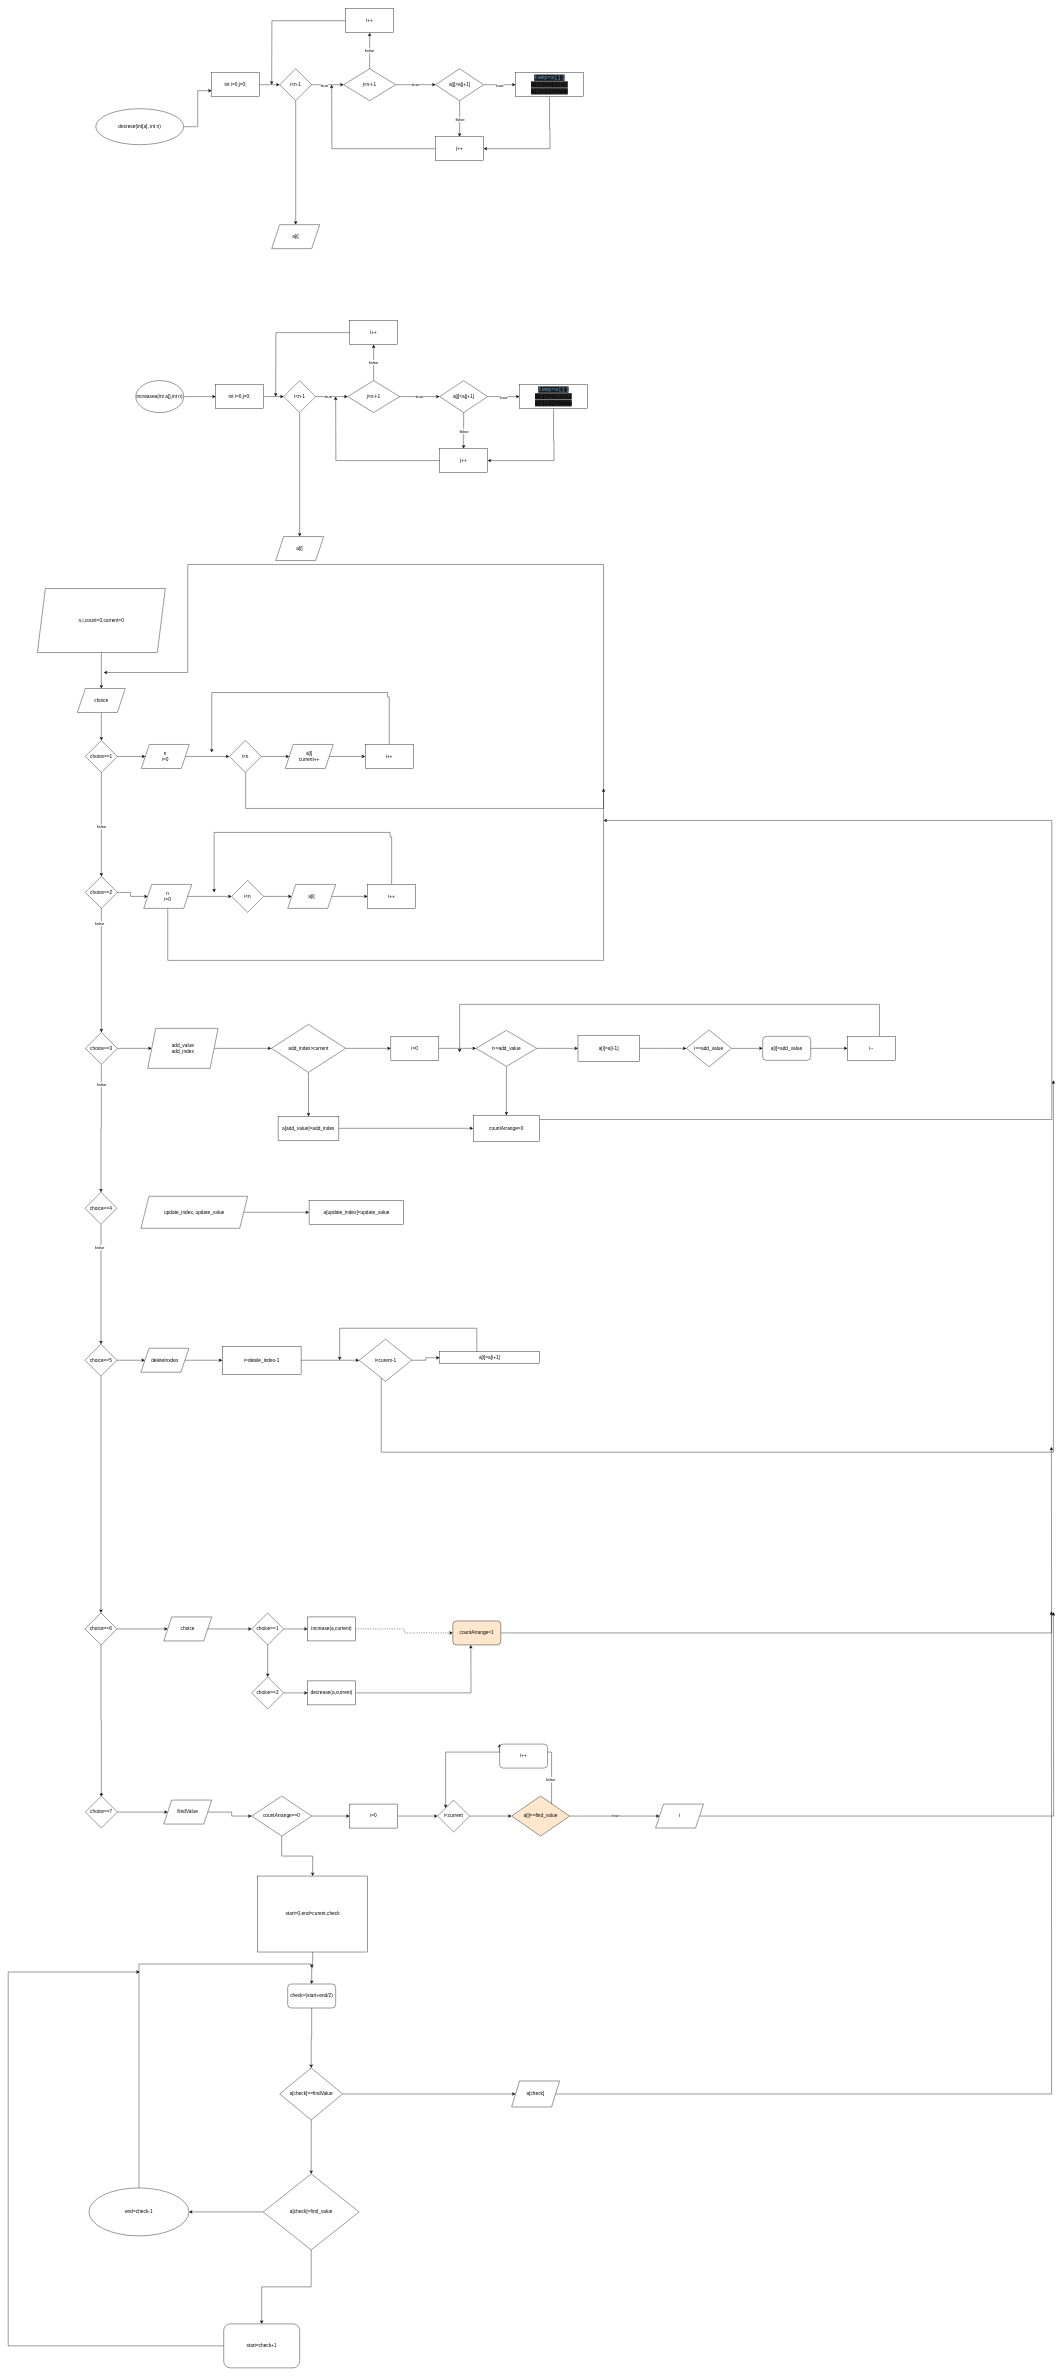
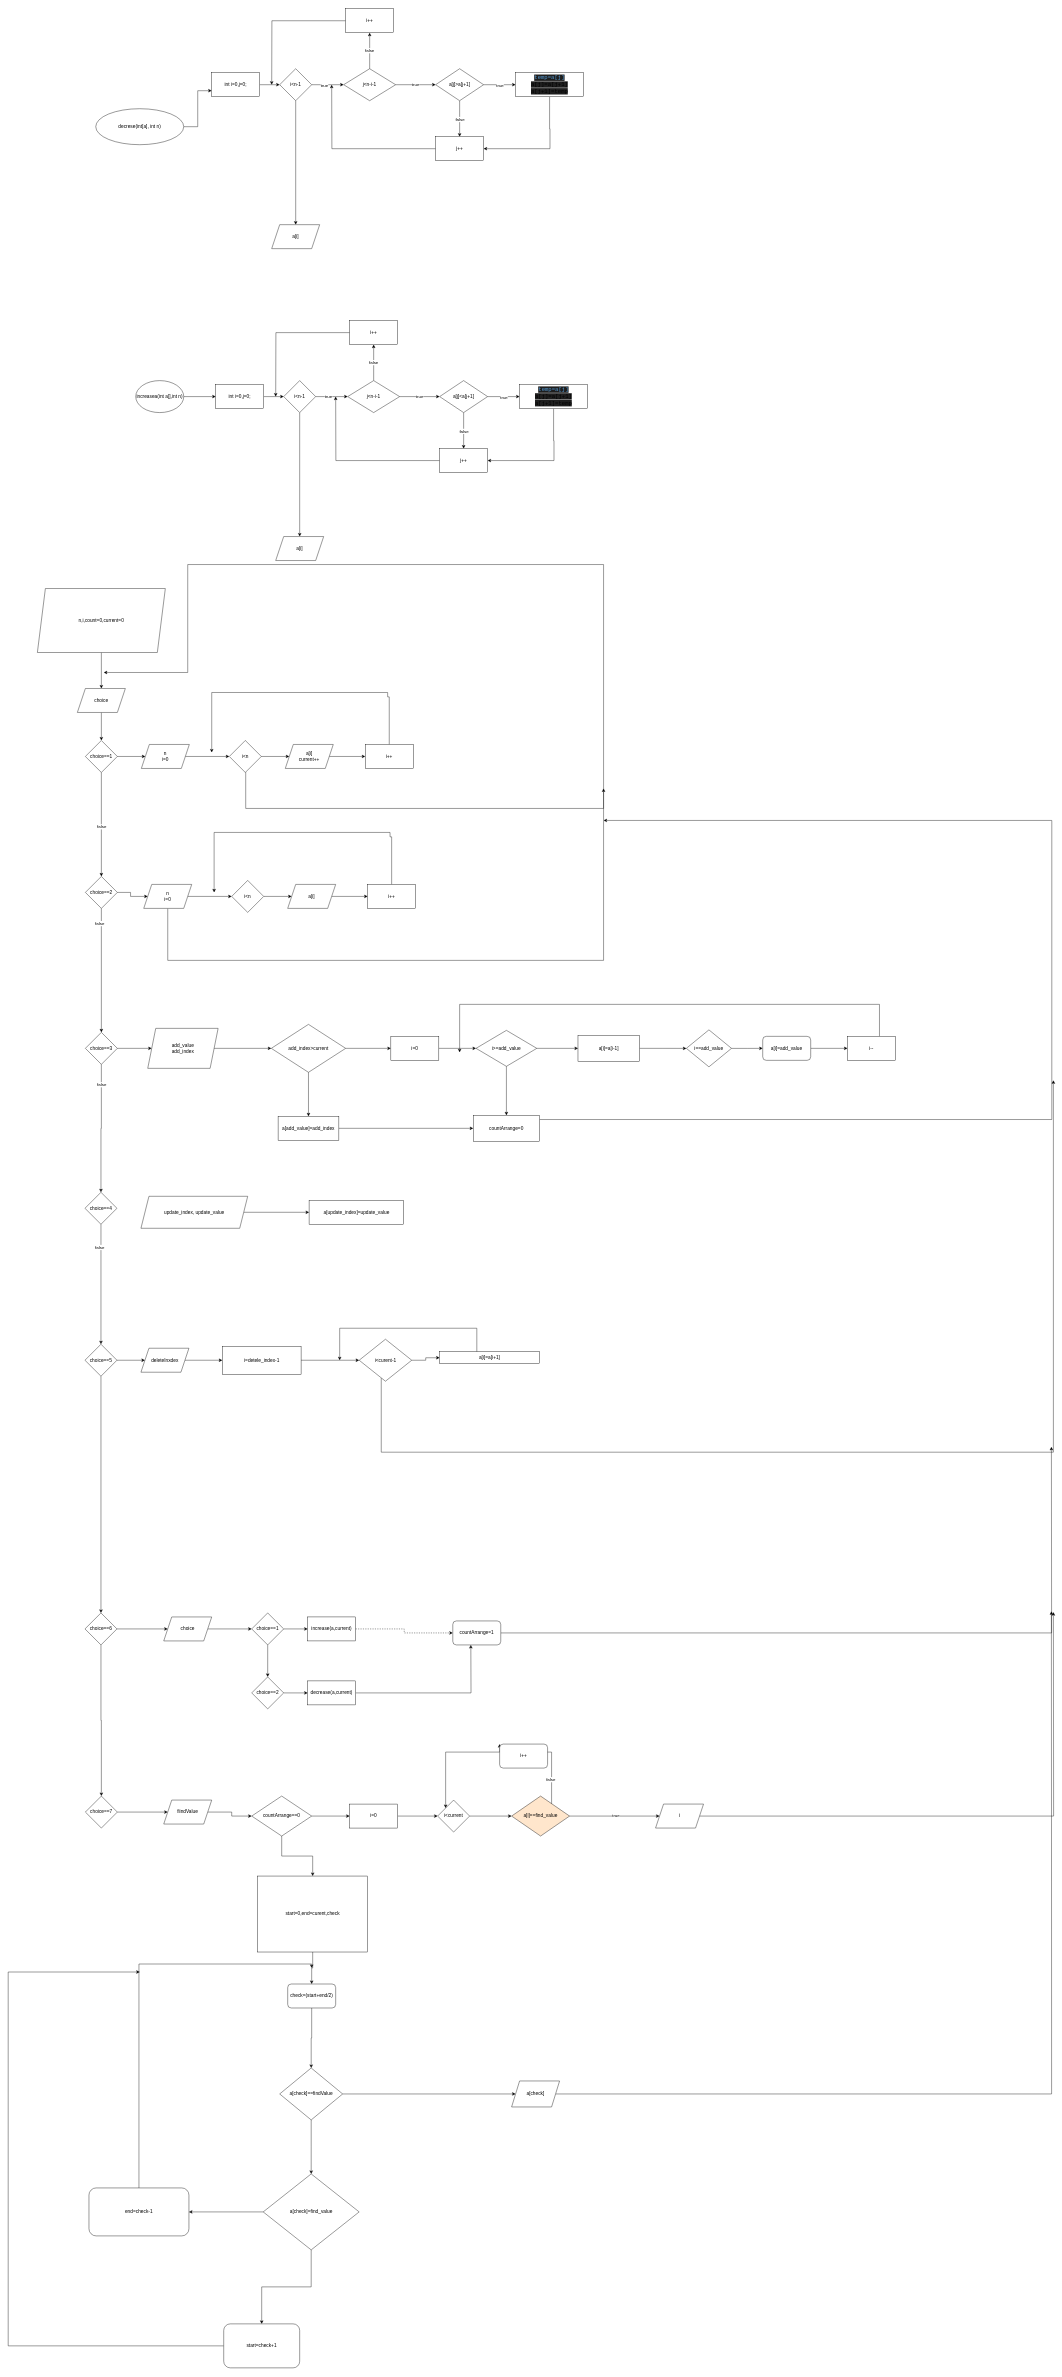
node "countArrange=1": fillcolor #ffe6cc -> #ffffff
edge "choice==6" -> "choice==7": arrowhead diamond -> classic
node "end=check-1": shape ellipse -> rounded rectangle
